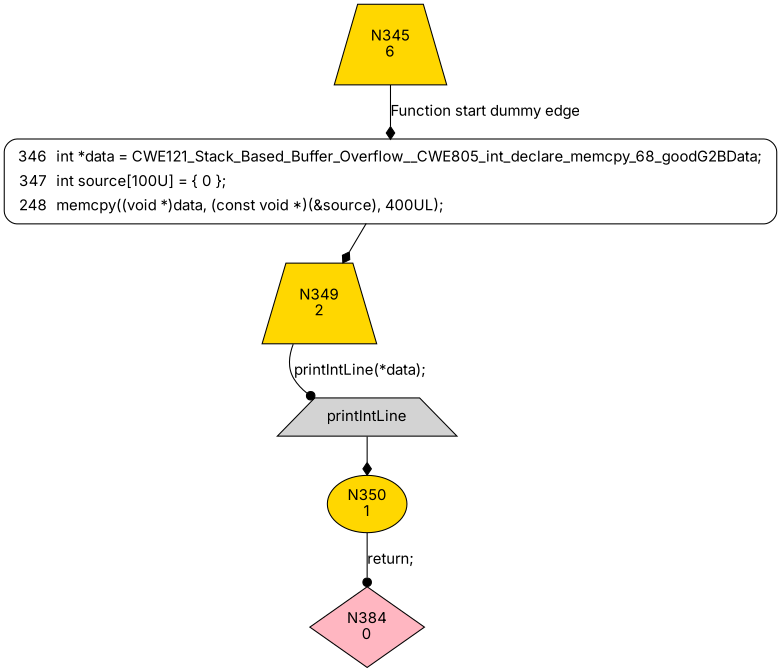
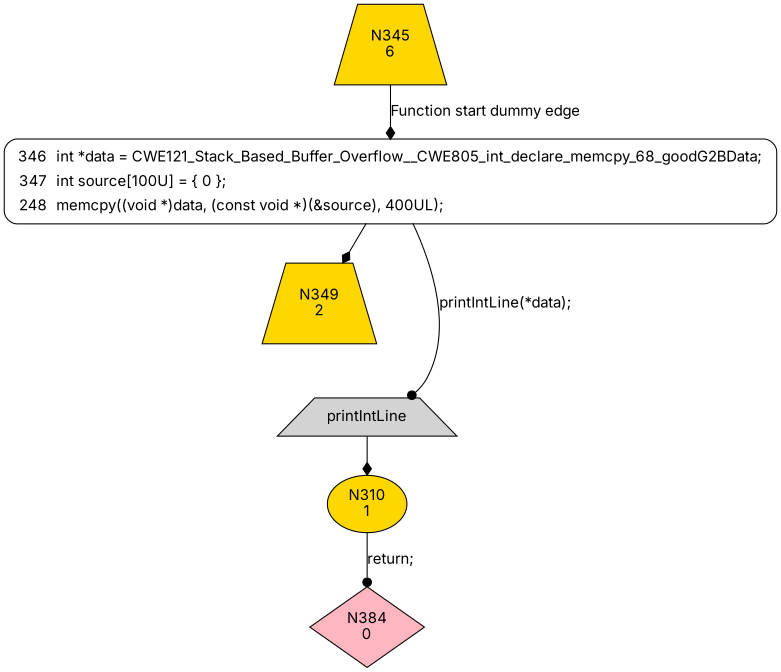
edge "N349 2" -> "printIntLine": now "346" -> "printIntLine"
node "N350 1": label "N350 1" -> "N310 1"
